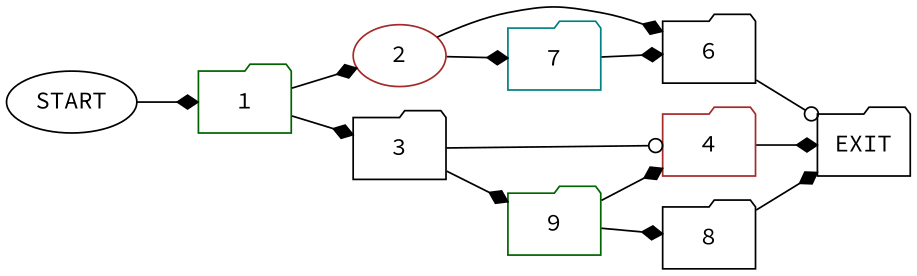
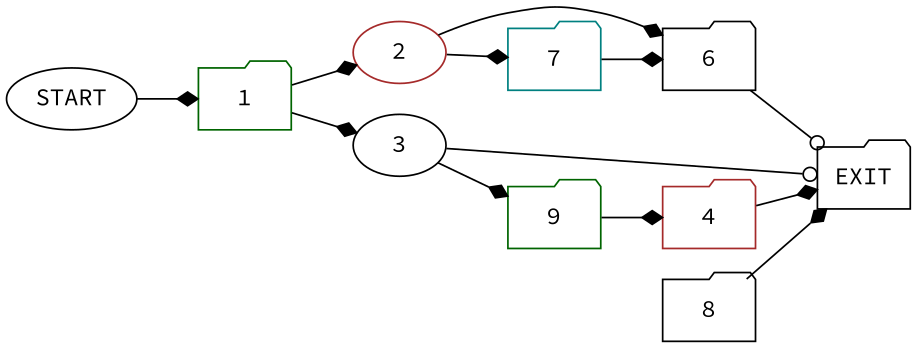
edge "3" -> "4": now "3" -> "EXIT"
node "3": shape folder -> ellipse
edge "9" -> "8": removed
